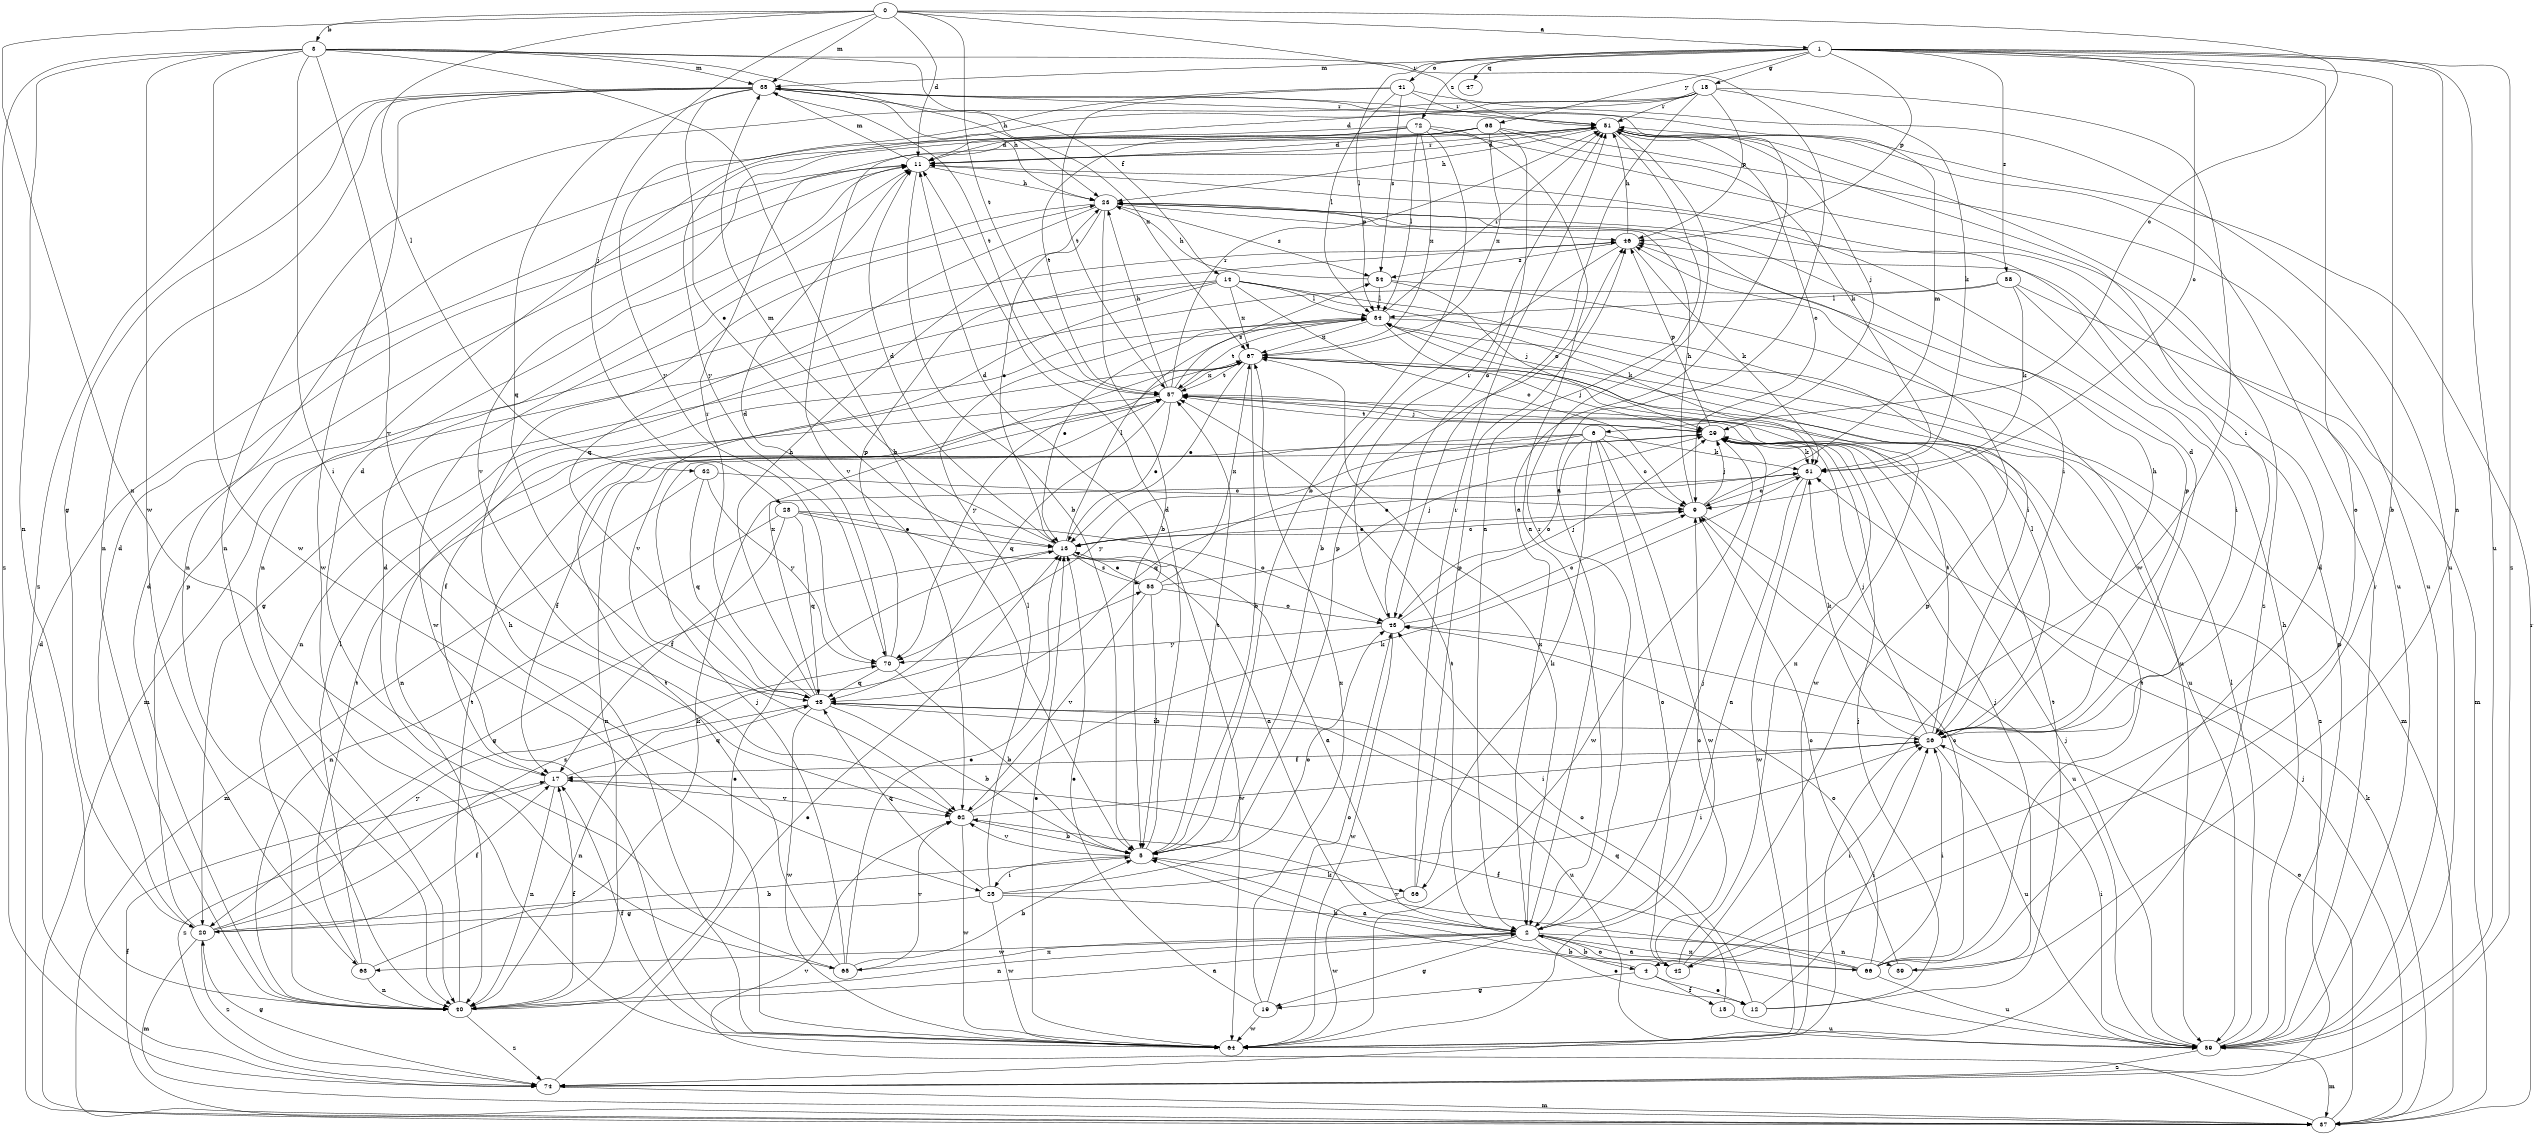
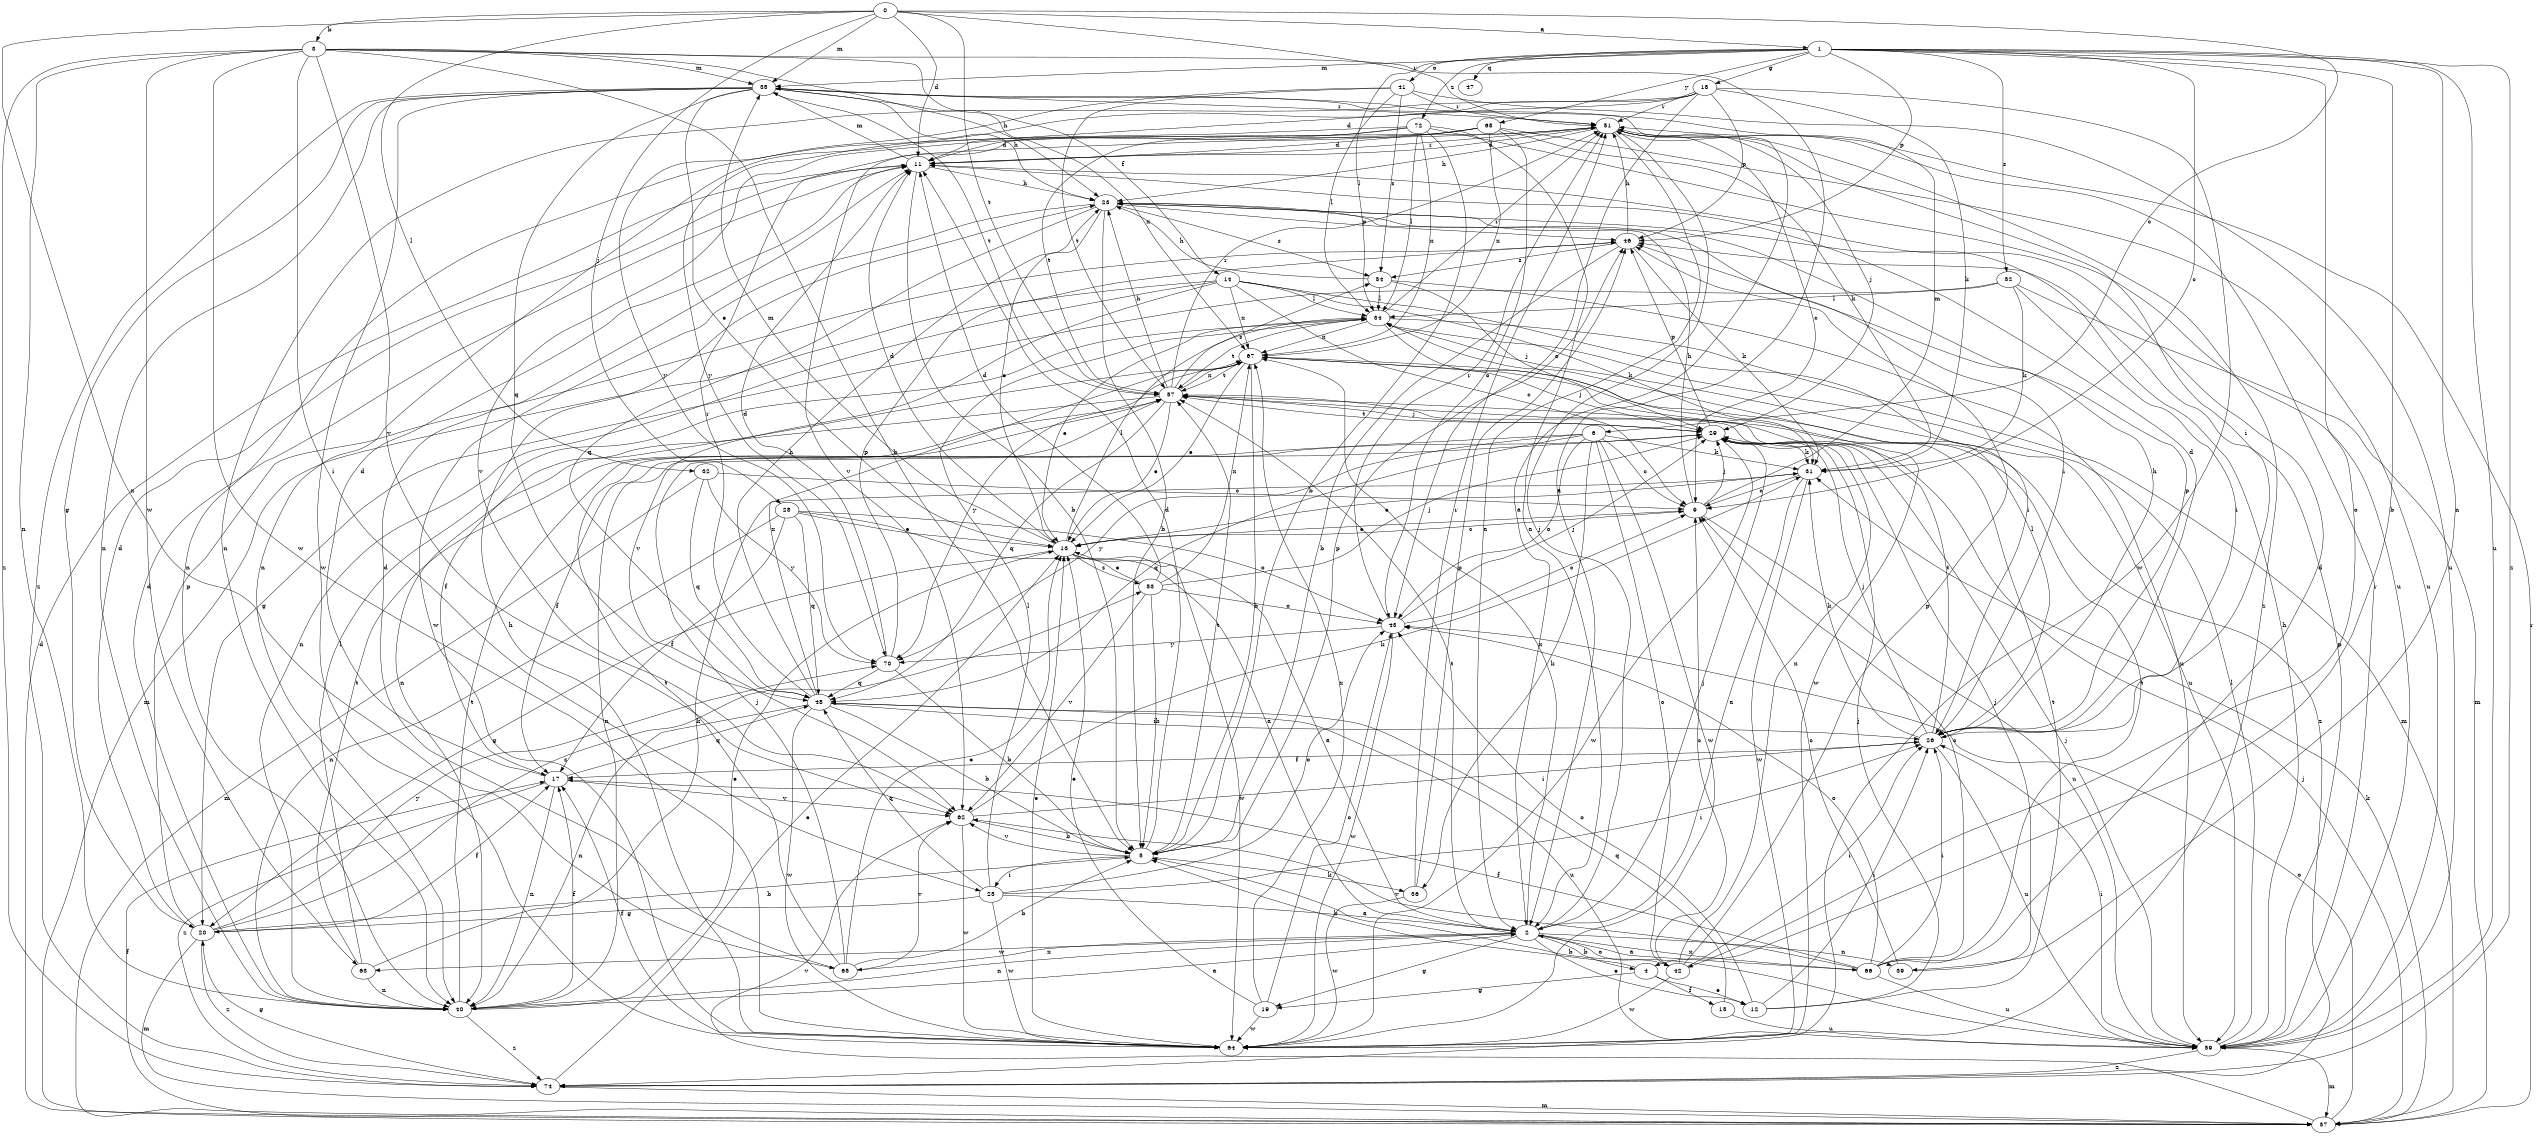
node "58": label "58" -> "52"
edge "2" -> "51": label "r" -> "j"
edge "42" -> "64": added, label "w"
